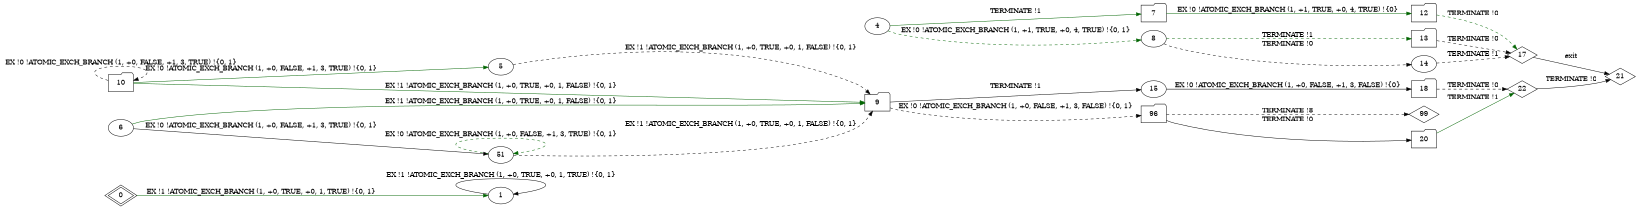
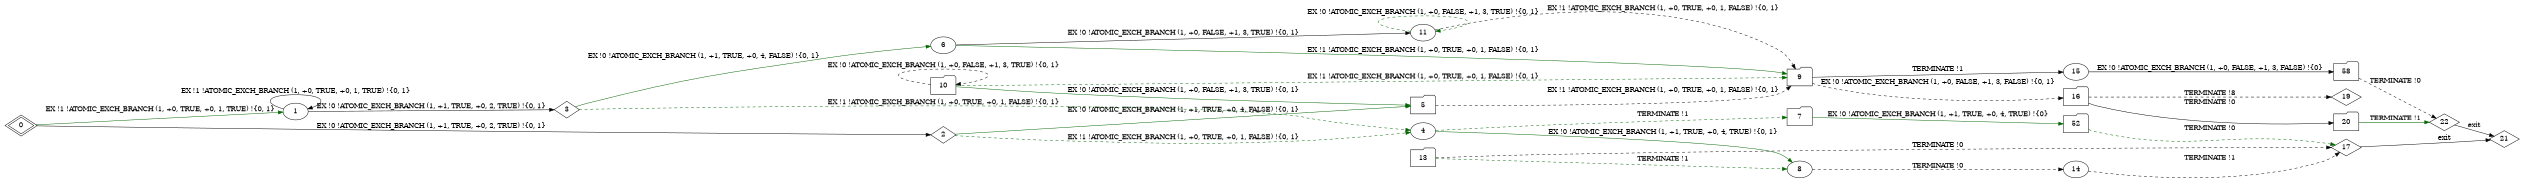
node "12": label "12" -> "52"
edge "4" -> "7": style solid -> dashed
edge "8" -> "13": reversed
edge "4" -> "8": style dashed -> solid
node "5": shape ellipse -> folder
edge "22" -> "21": label "TERMINATE !0" -> "exit"
node "18": label "18" -> "58"
edge "10" -> "9": style solid -> dashed
node "3": added
node "96": label "96" -> "16"
node "99": label "99" -> "19"
node "2": added
node "51": label "51" -> "11"
